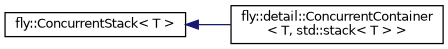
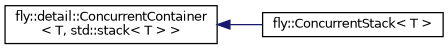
edge "fly::detail::ConcurrentContainer < T, std::stack< T > >" -> "fly::ConcurrentStack< T >": reversed
